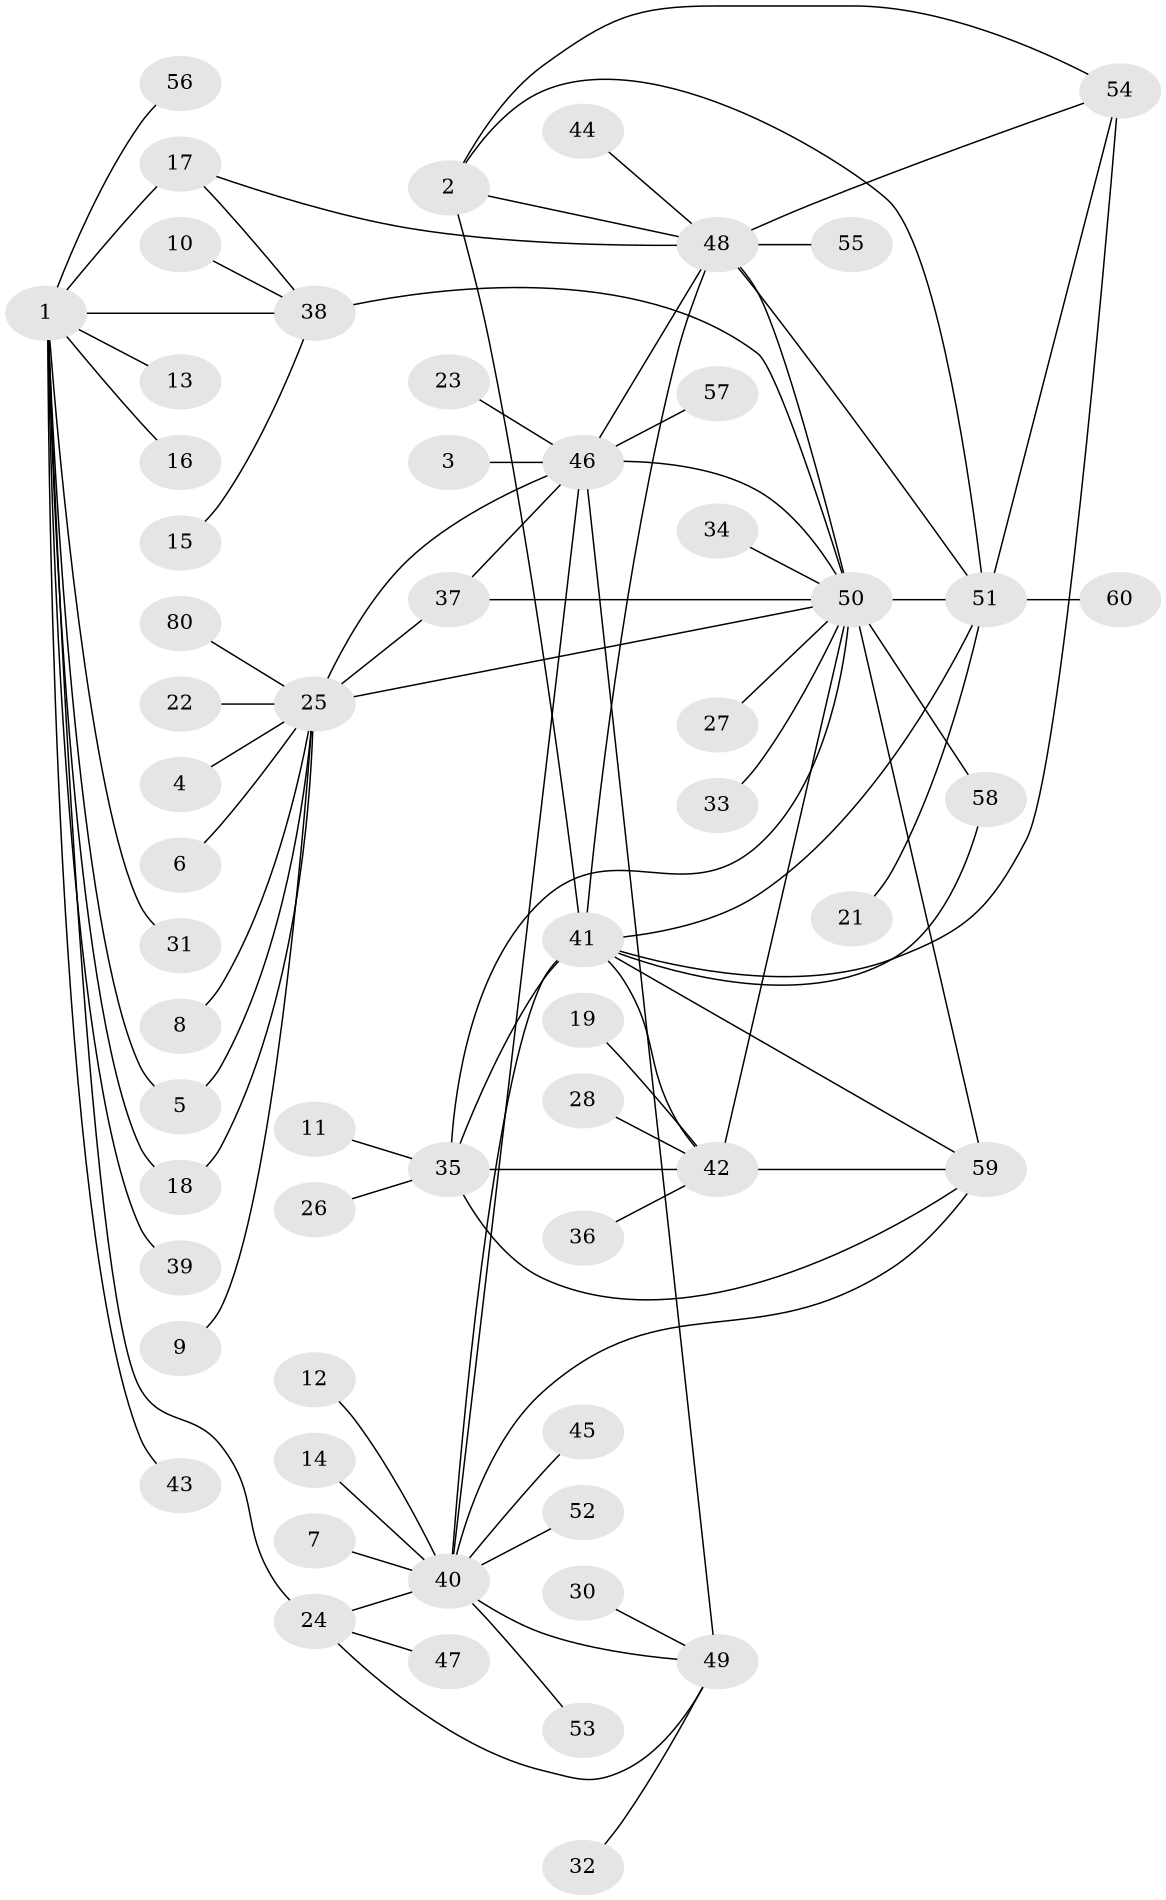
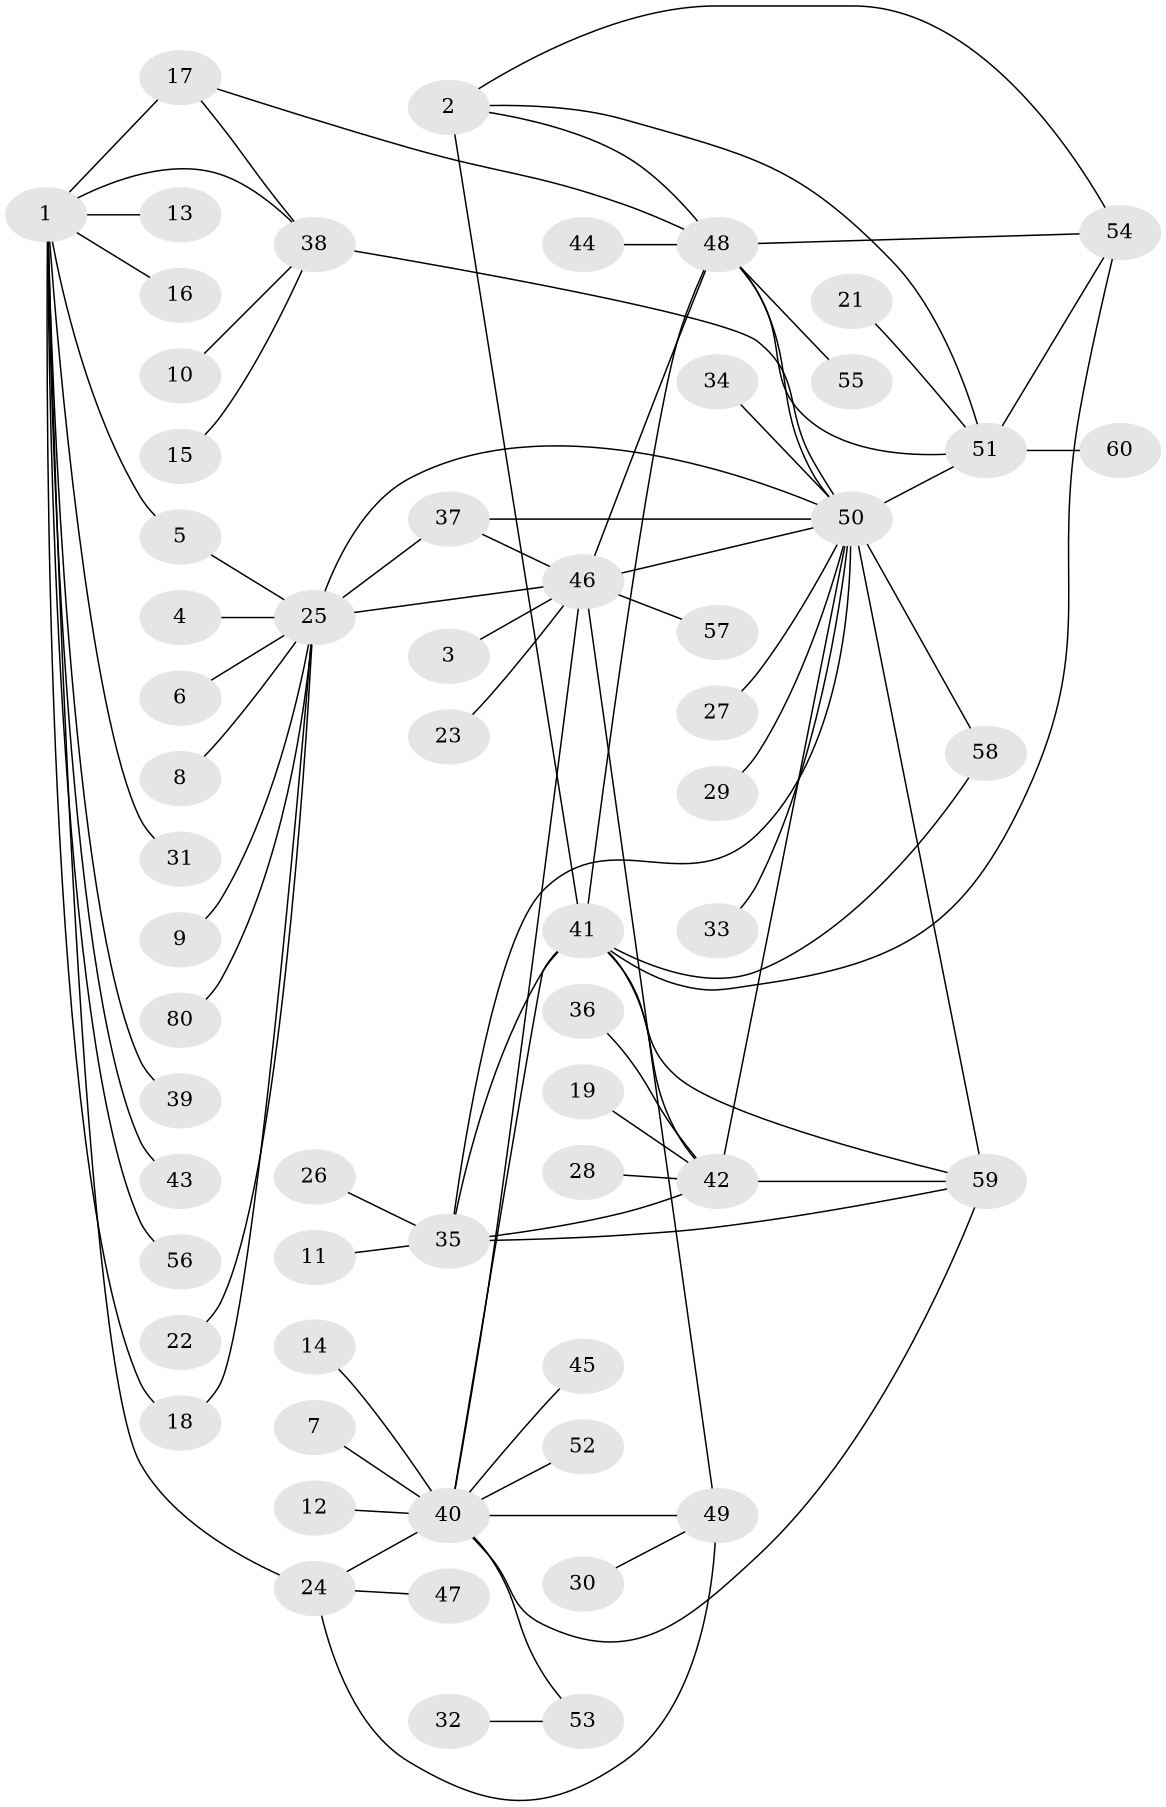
node "29": added
edge "51" -- "41": removed
edge "49" -- "32": now "53" -- "32"
